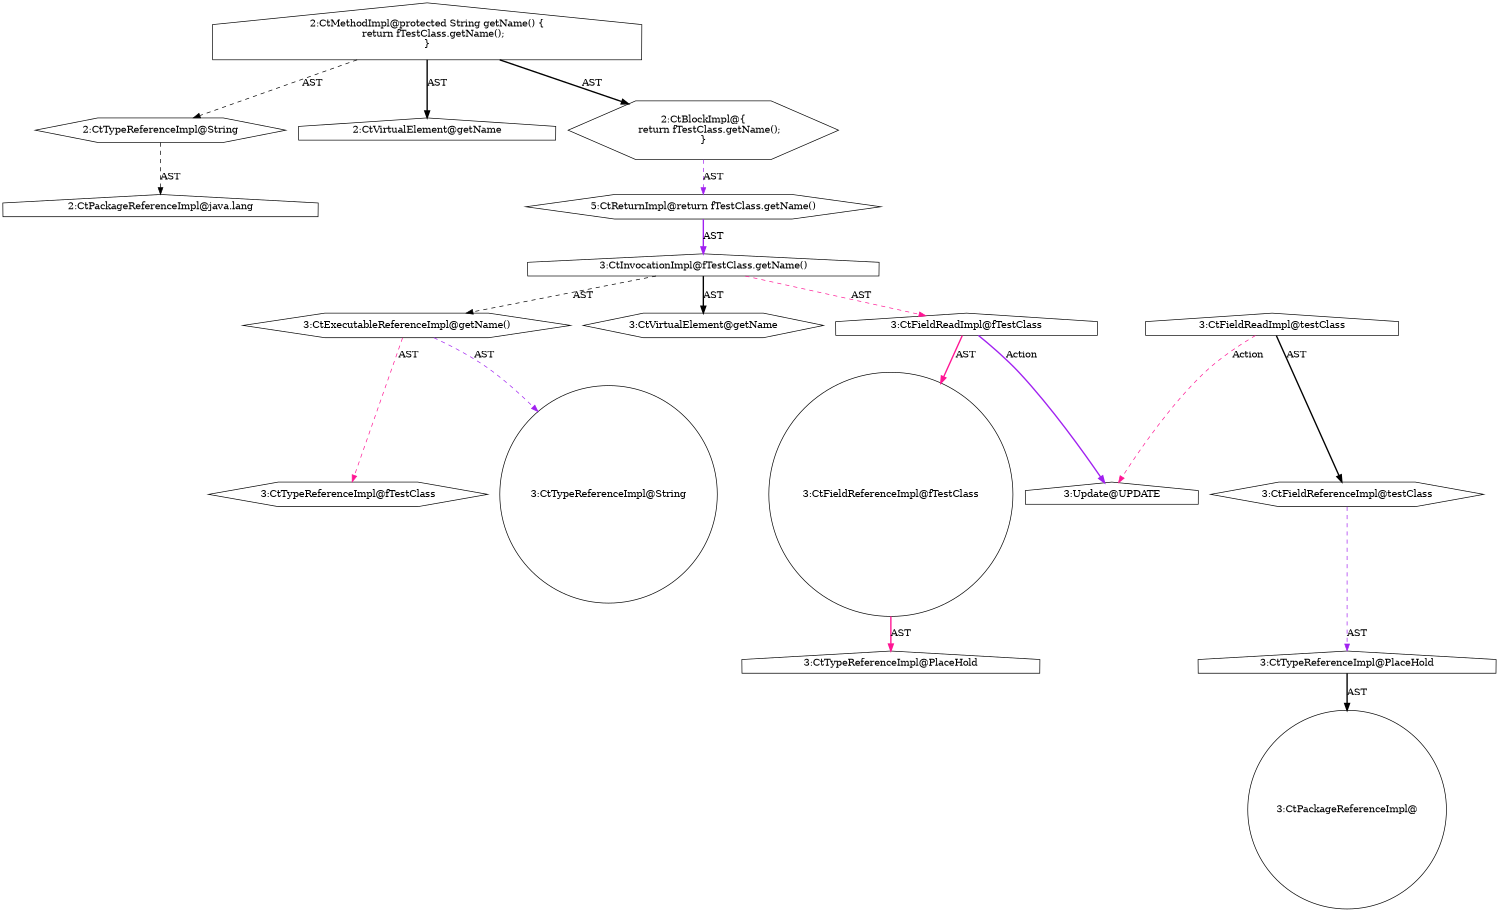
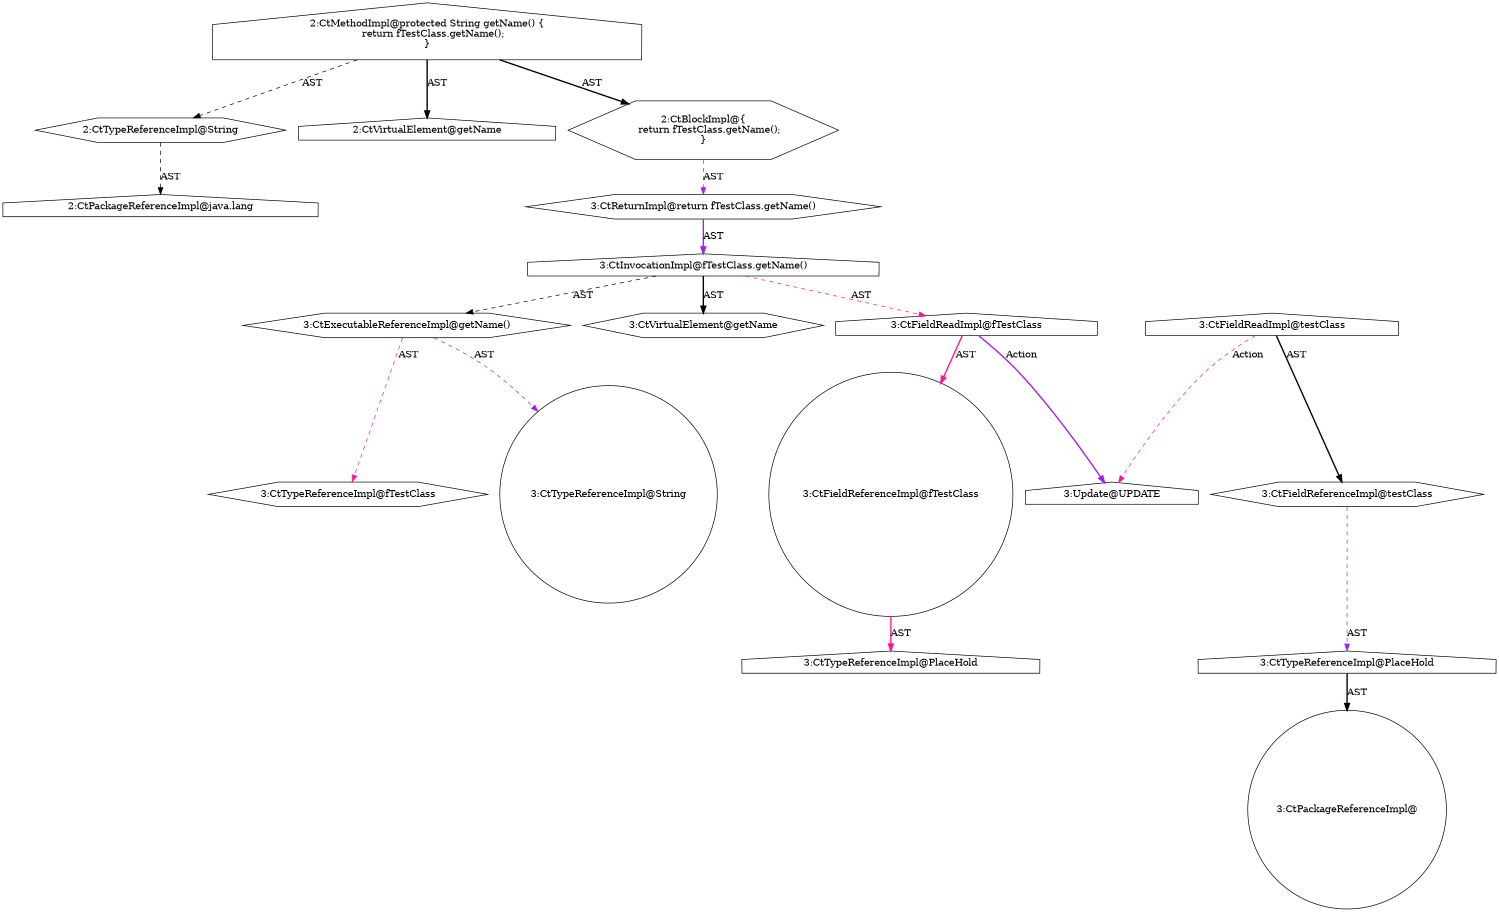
node "5:CtReturnImpl@return fTestClass.getName()": label "5:CtReturnImpl@return fTestClass.getName()" -> "3:CtReturnImpl@return fTestClass.getName()"
